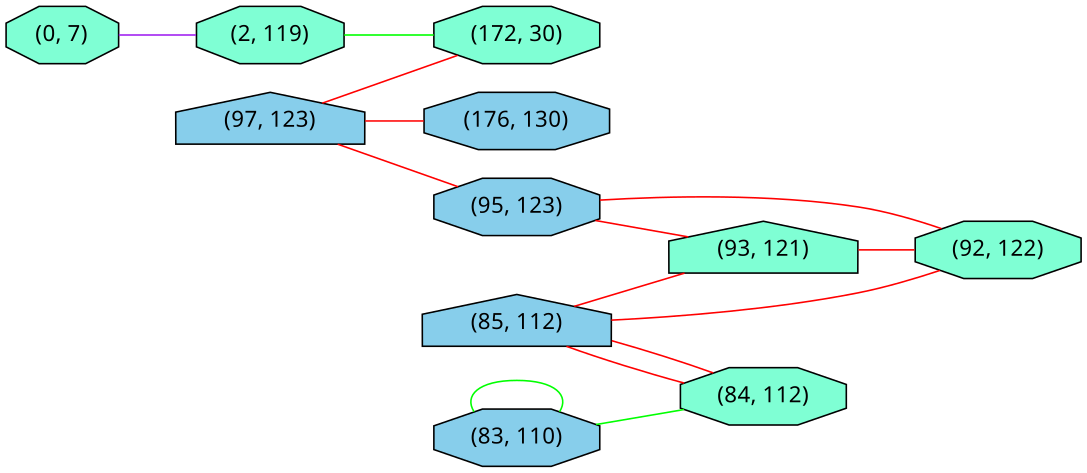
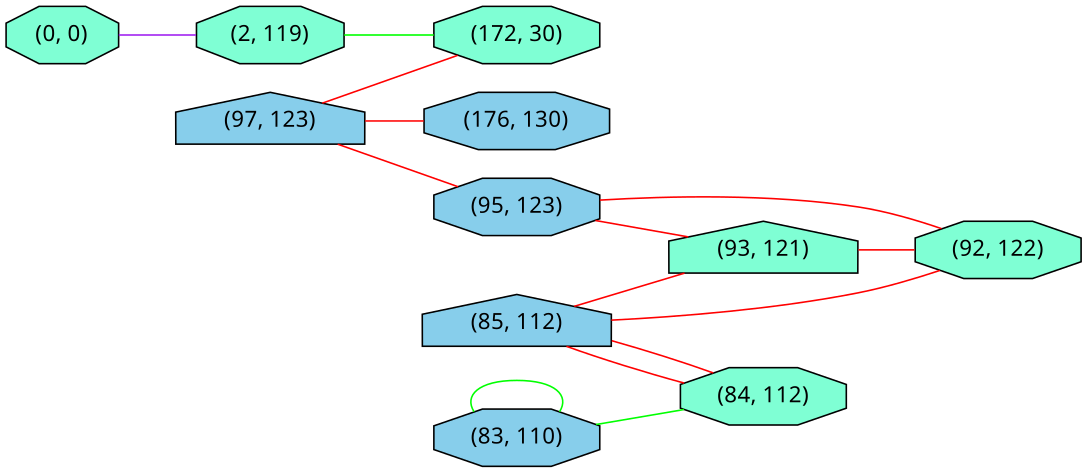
node "(0, 7)": label "(0, 7)" -> "(0, 0)"
